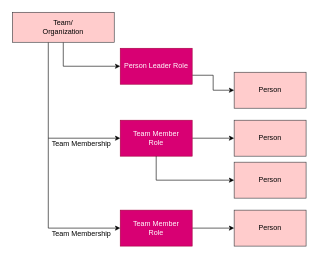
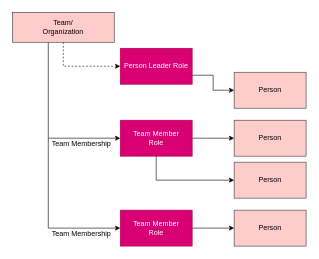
edge "Team/ Organization" -> "Person Leader Role": style solid -> dashed
